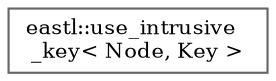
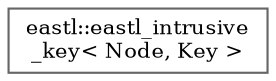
node "eastl::use_intrusive _key< Node, Key >": label "eastl::use_intrusive _key< Node, Key >" -> "eastl::eastl_intrusive _key< Node, Key >"
